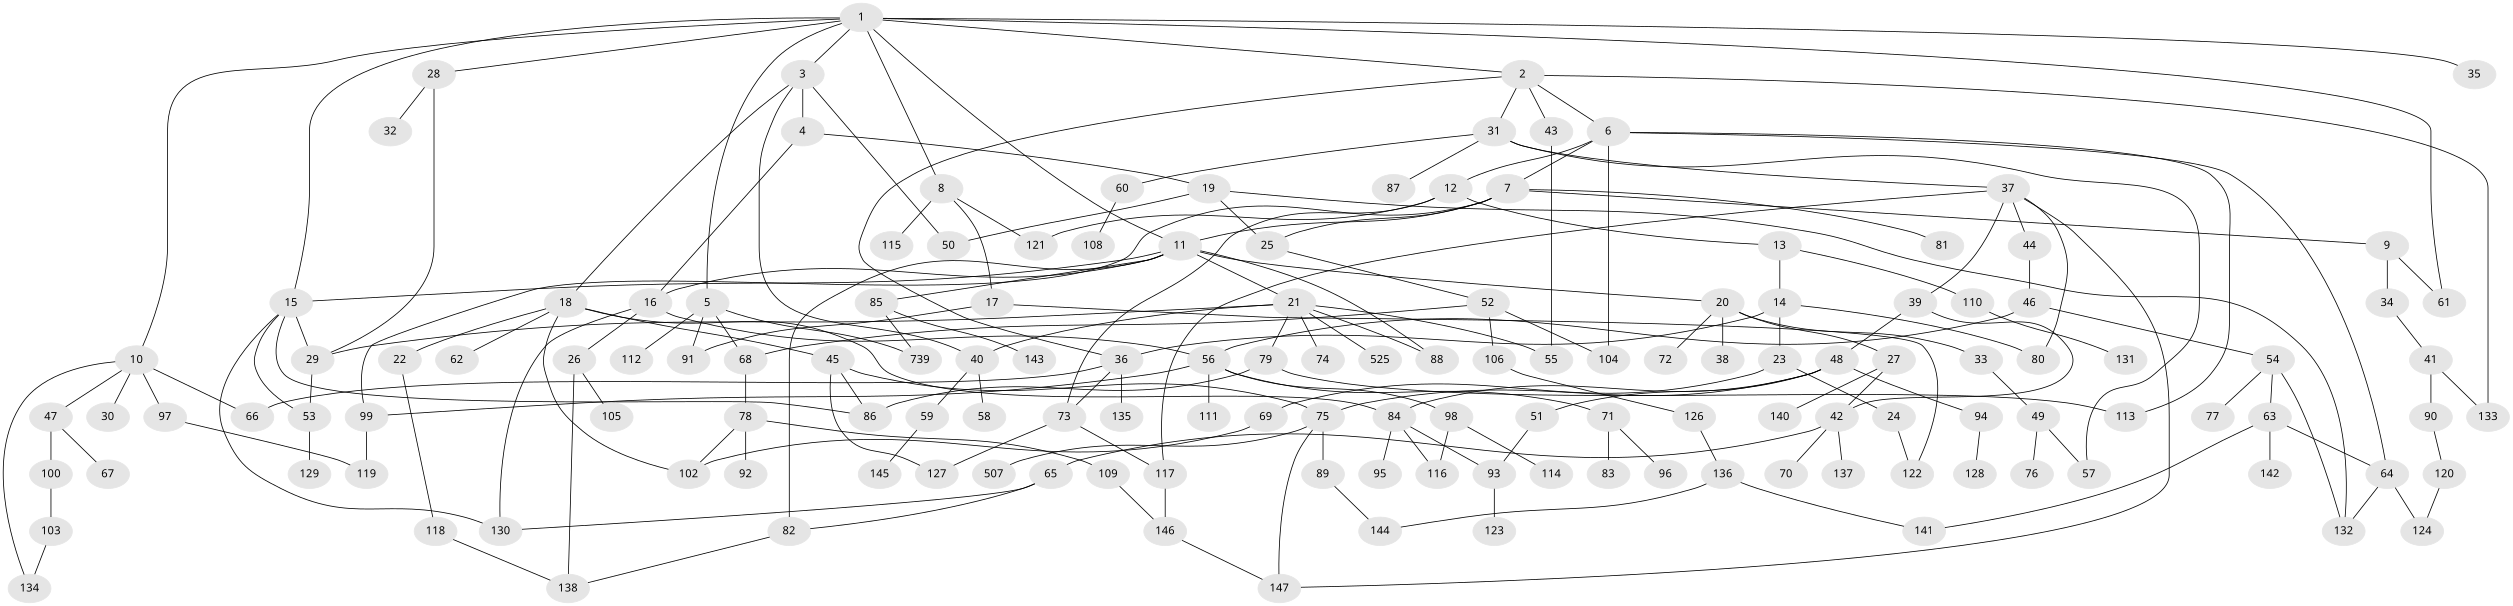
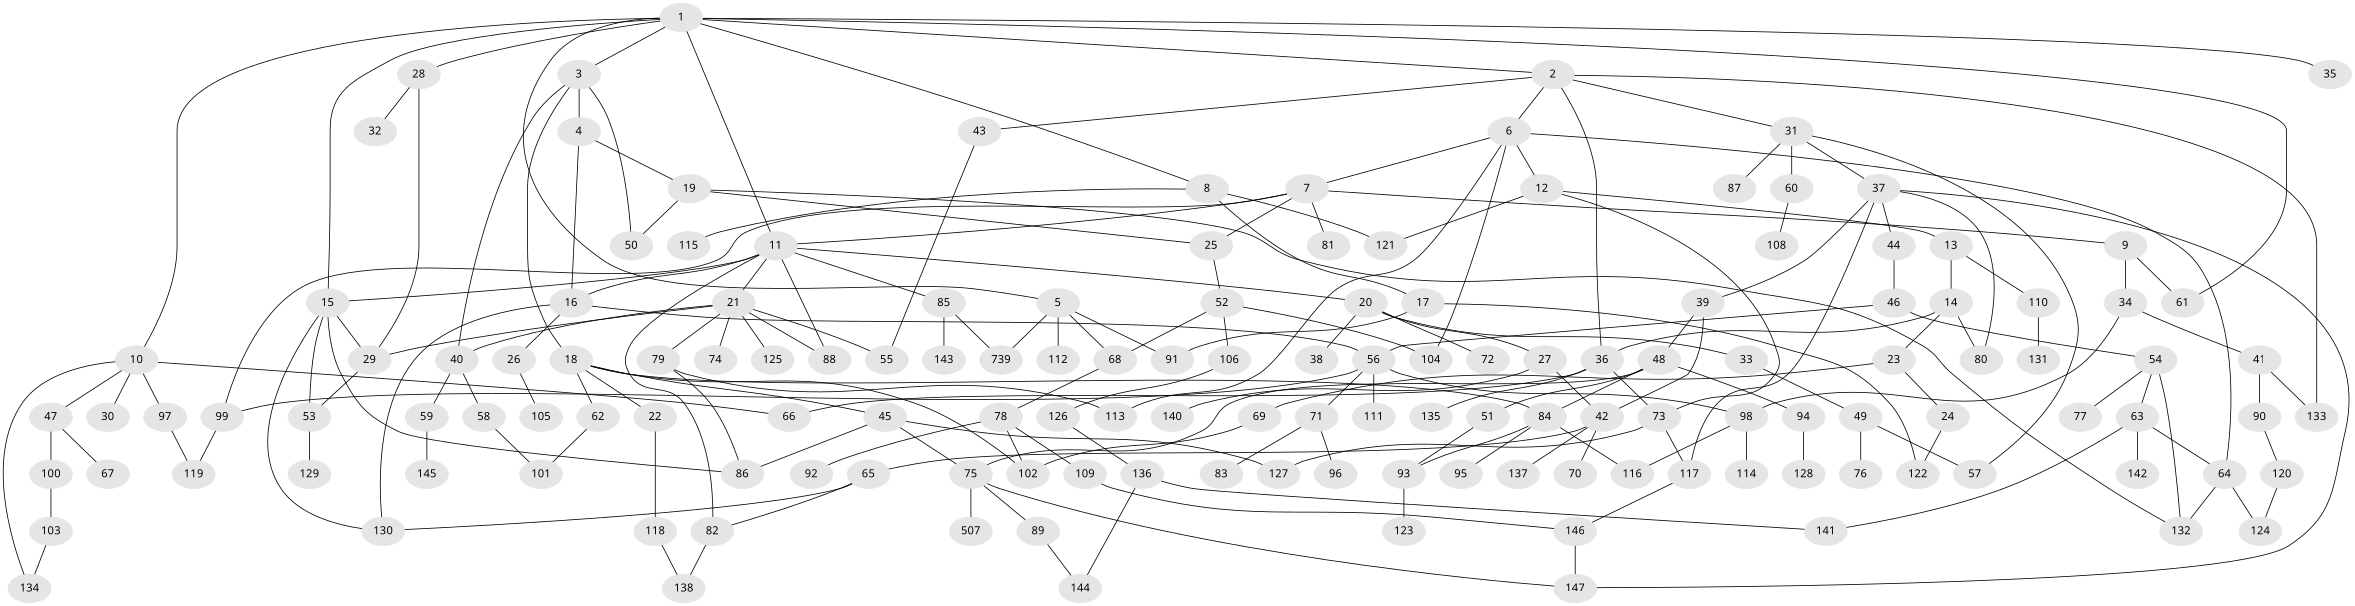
node "525": label "525" -> "125"
edge "34" -- "98": added
node "101": added
edge "26" -- "138": removed
